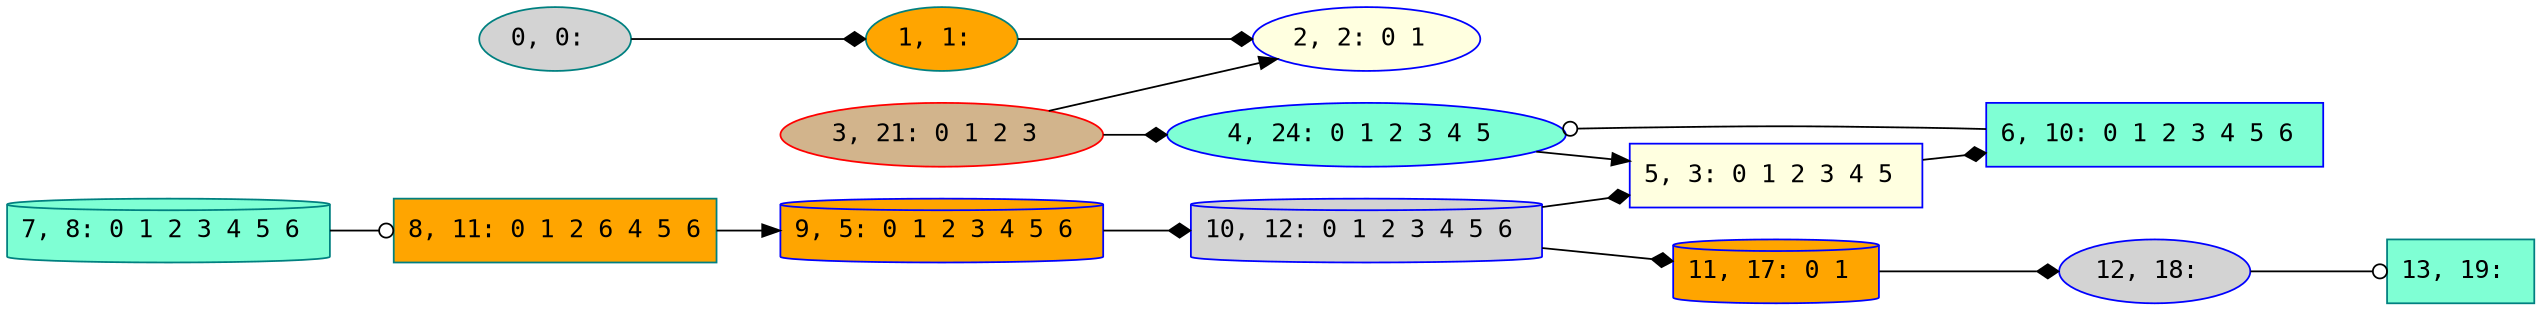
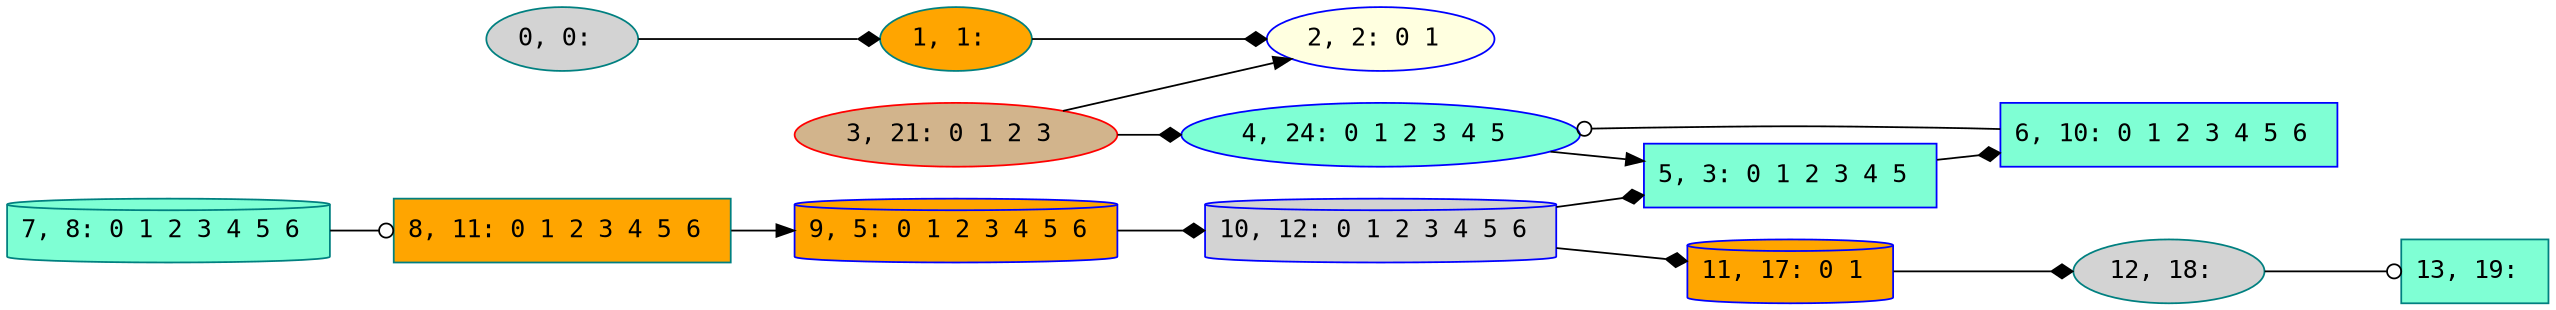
node "5, 3: 0 1 2 3 4 5": fillcolor lightyellow -> aquamarine
node "8, 11: 0 1 2 6 4 5 6": label "8, 11: 0 1 2 6 4 5 6" -> "8, 11: 0 1 2 3 4 5 6"
node "12, 18:": color blue -> teal
